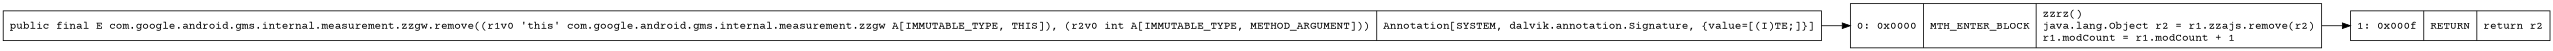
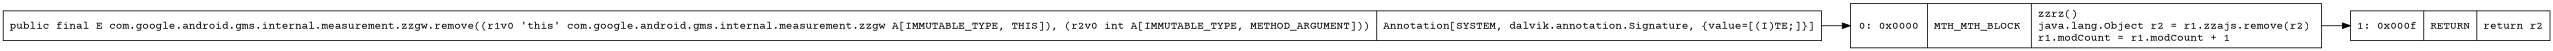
node "0: 0x0000": text "MTH_ENTER_BLOCK" -> "MTH_MTH_BLOCK"
